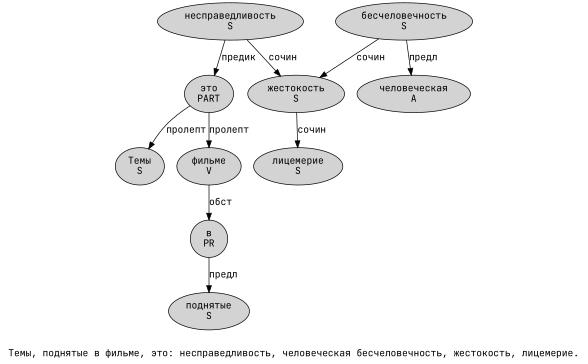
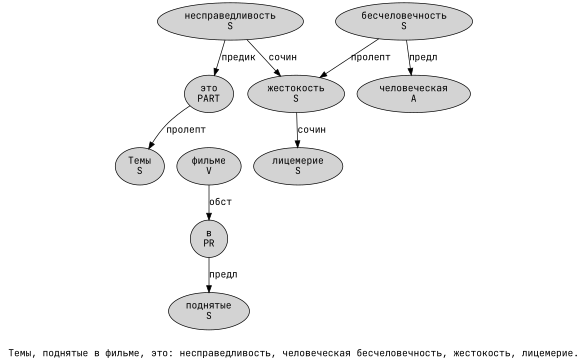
edge "бесчеловечность S" -> "жестокость S": label "сочин" -> "пролепт"
edge "это PART" -> "фильме V": removed, label "пролепт"
